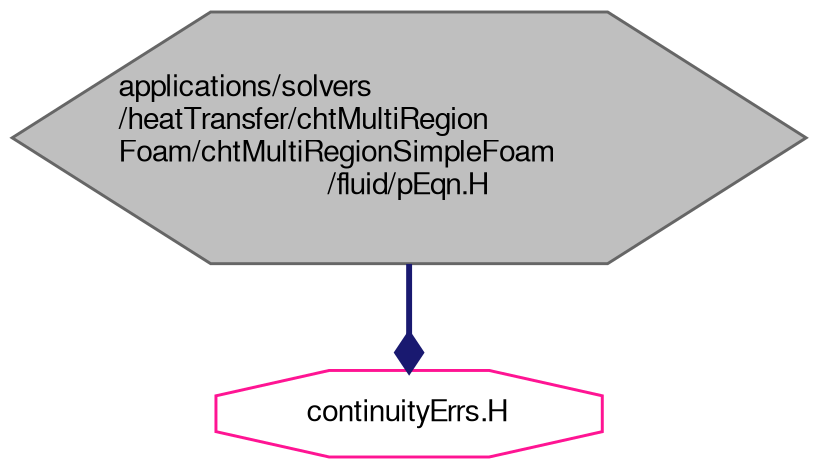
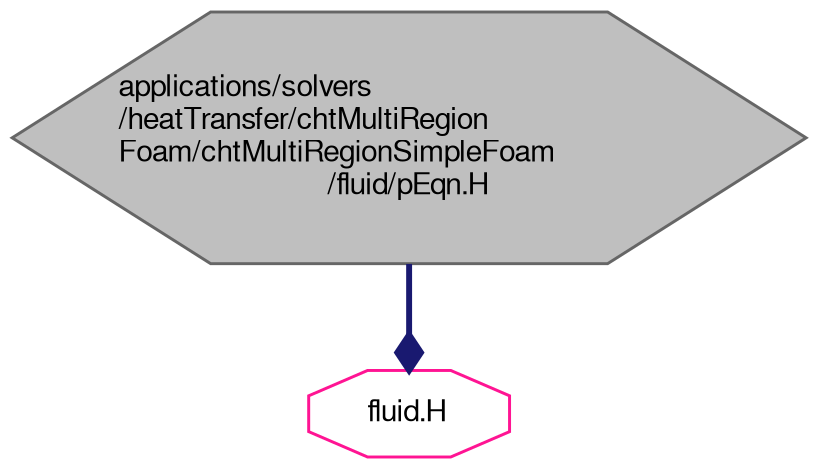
node "continuityErrs.H": label "continuityErrs.H" -> "fluid.H"
